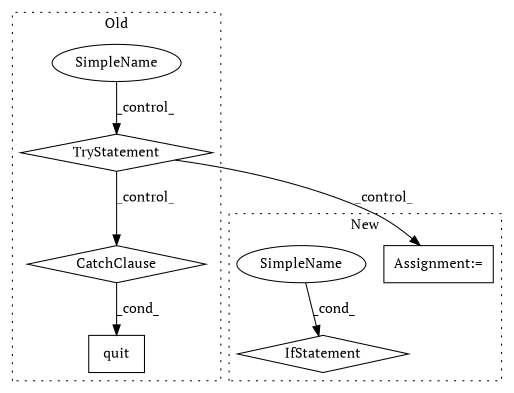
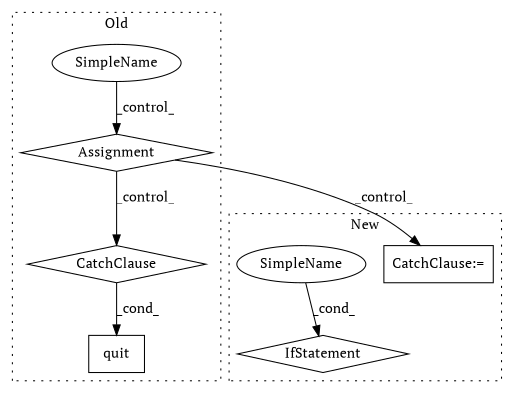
node "TryStatement": label "TryStatement" -> "Assignment"
node "Assignment:=": label "Assignment:=" -> "CatchClause:="
